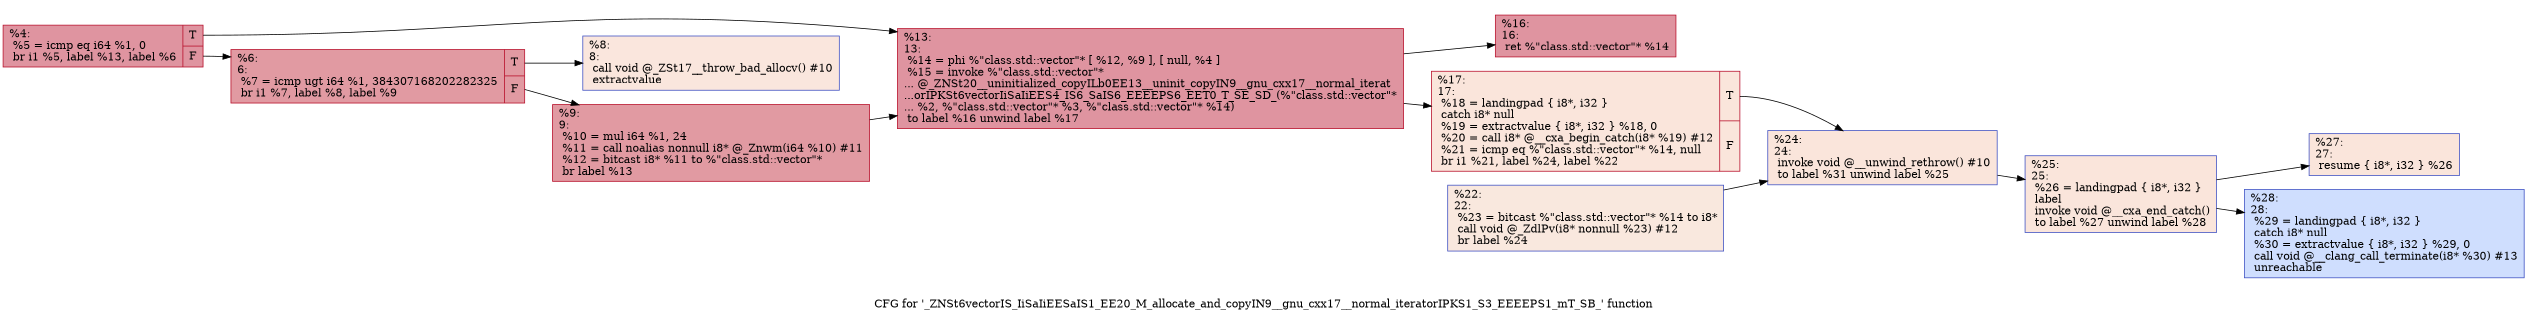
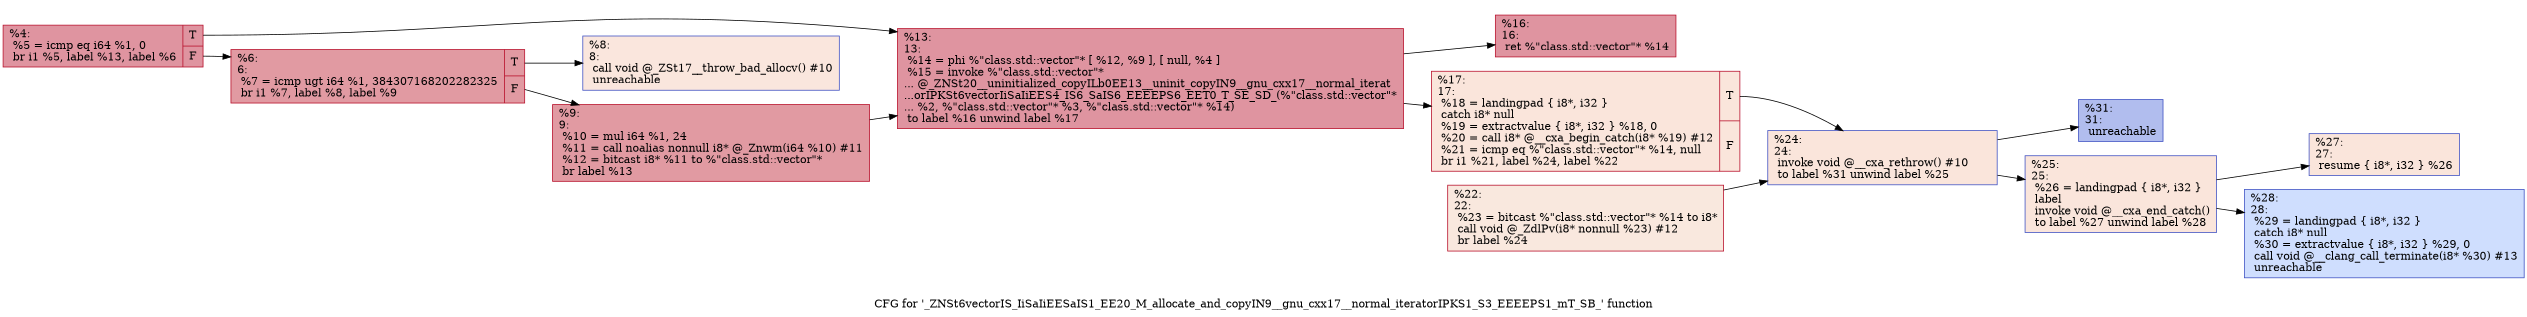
node "%8:": text "extractvalue" -> "unreachable"
node "%31:": added
node "%24:": text "invoke void @__unwind_rethrow() #10" -> "invoke void @__cxa_rethrow() #10"
node "%22:": color #3d50c3ff -> #b70d28ff
